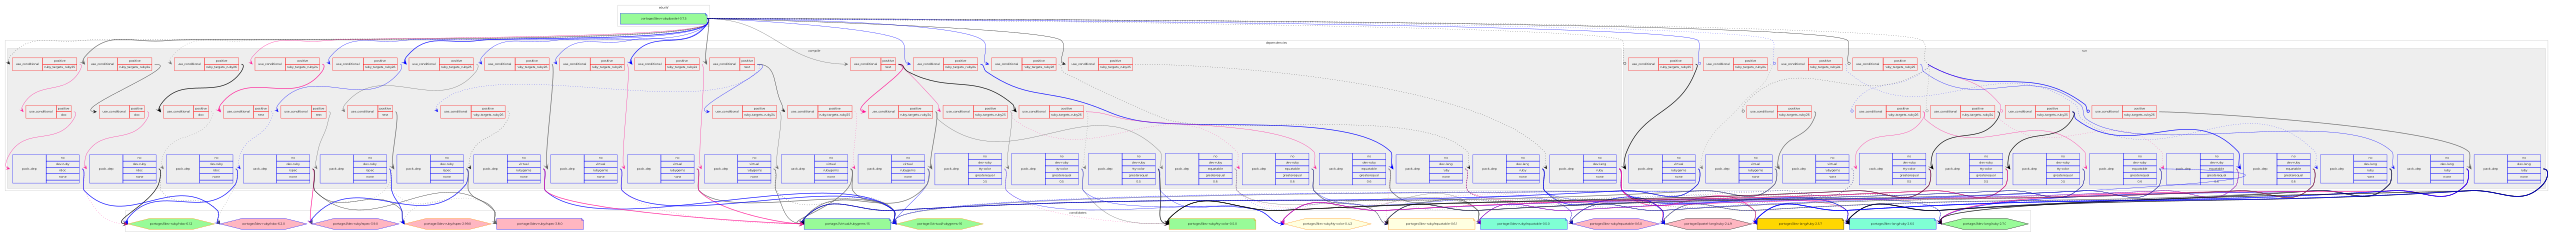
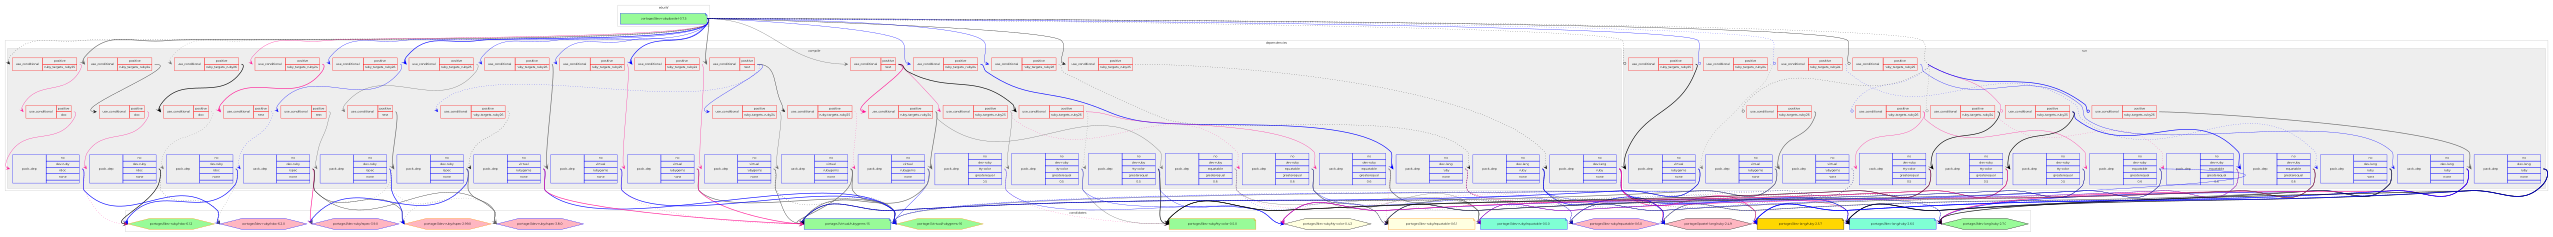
node "portage://dev-ruby/rspec-3.8.0": shape note -> hexagon
node "portage://dev-ruby/tty-color-0.4.3": color darkorange -> black
